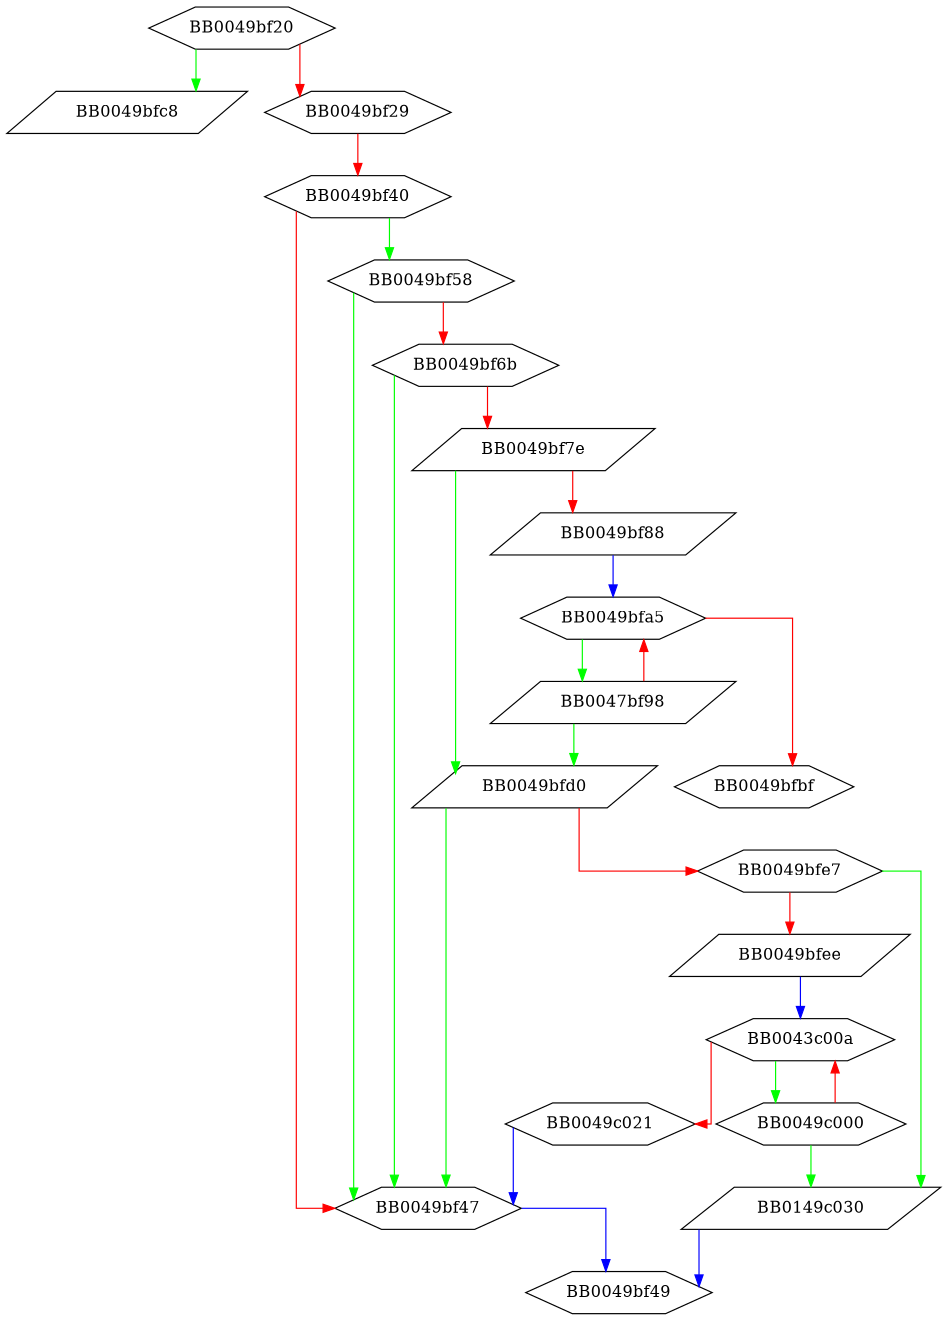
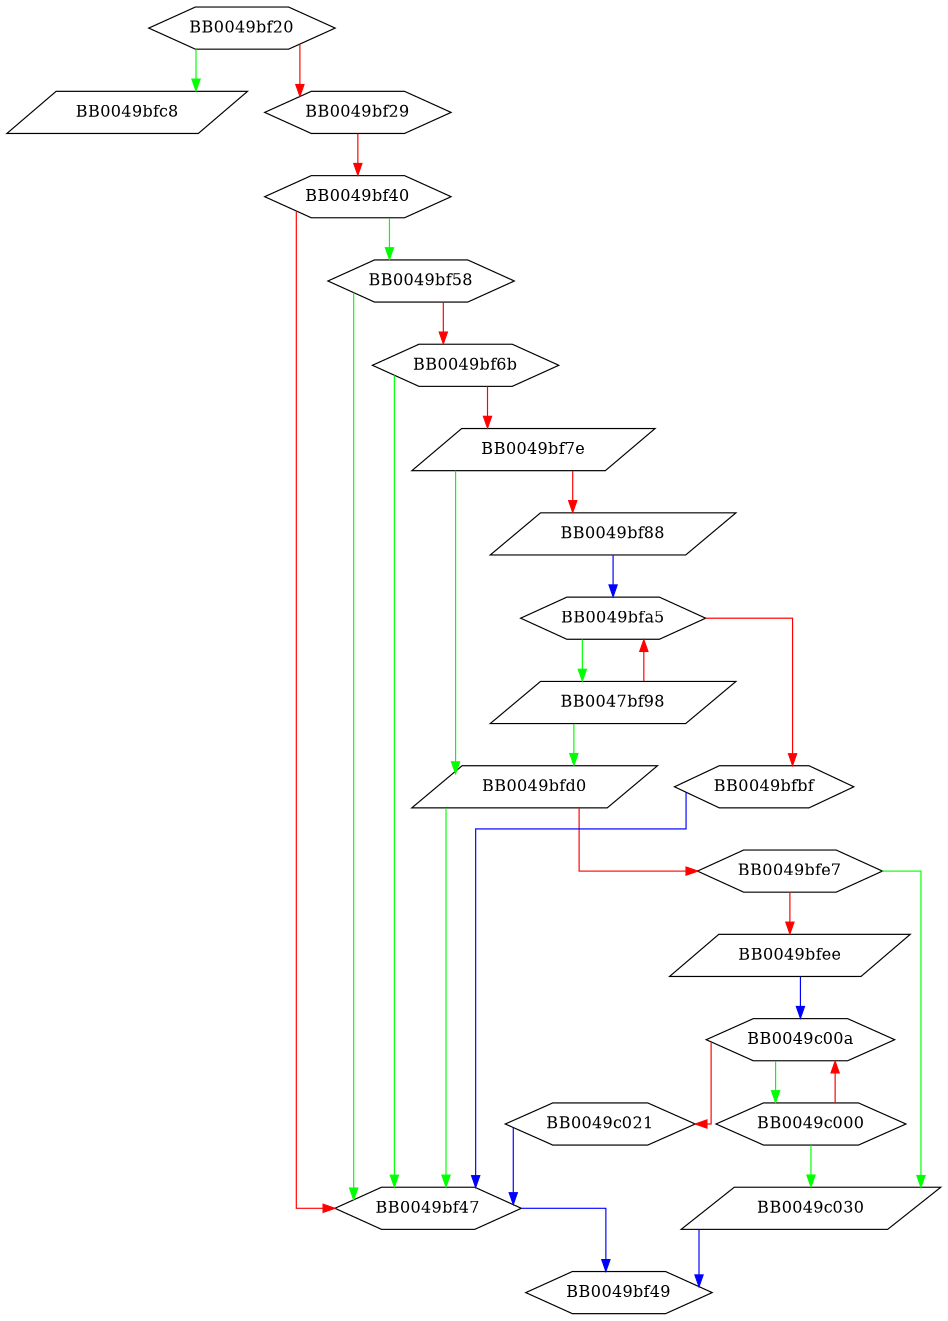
edge "BB0049bfbf" -> "BB0049bf47": added
node "BB0043c00a": label "BB0043c00a" -> "BB0049c00a"
node "BB0149c030": label "BB0149c030" -> "BB0049c030"
